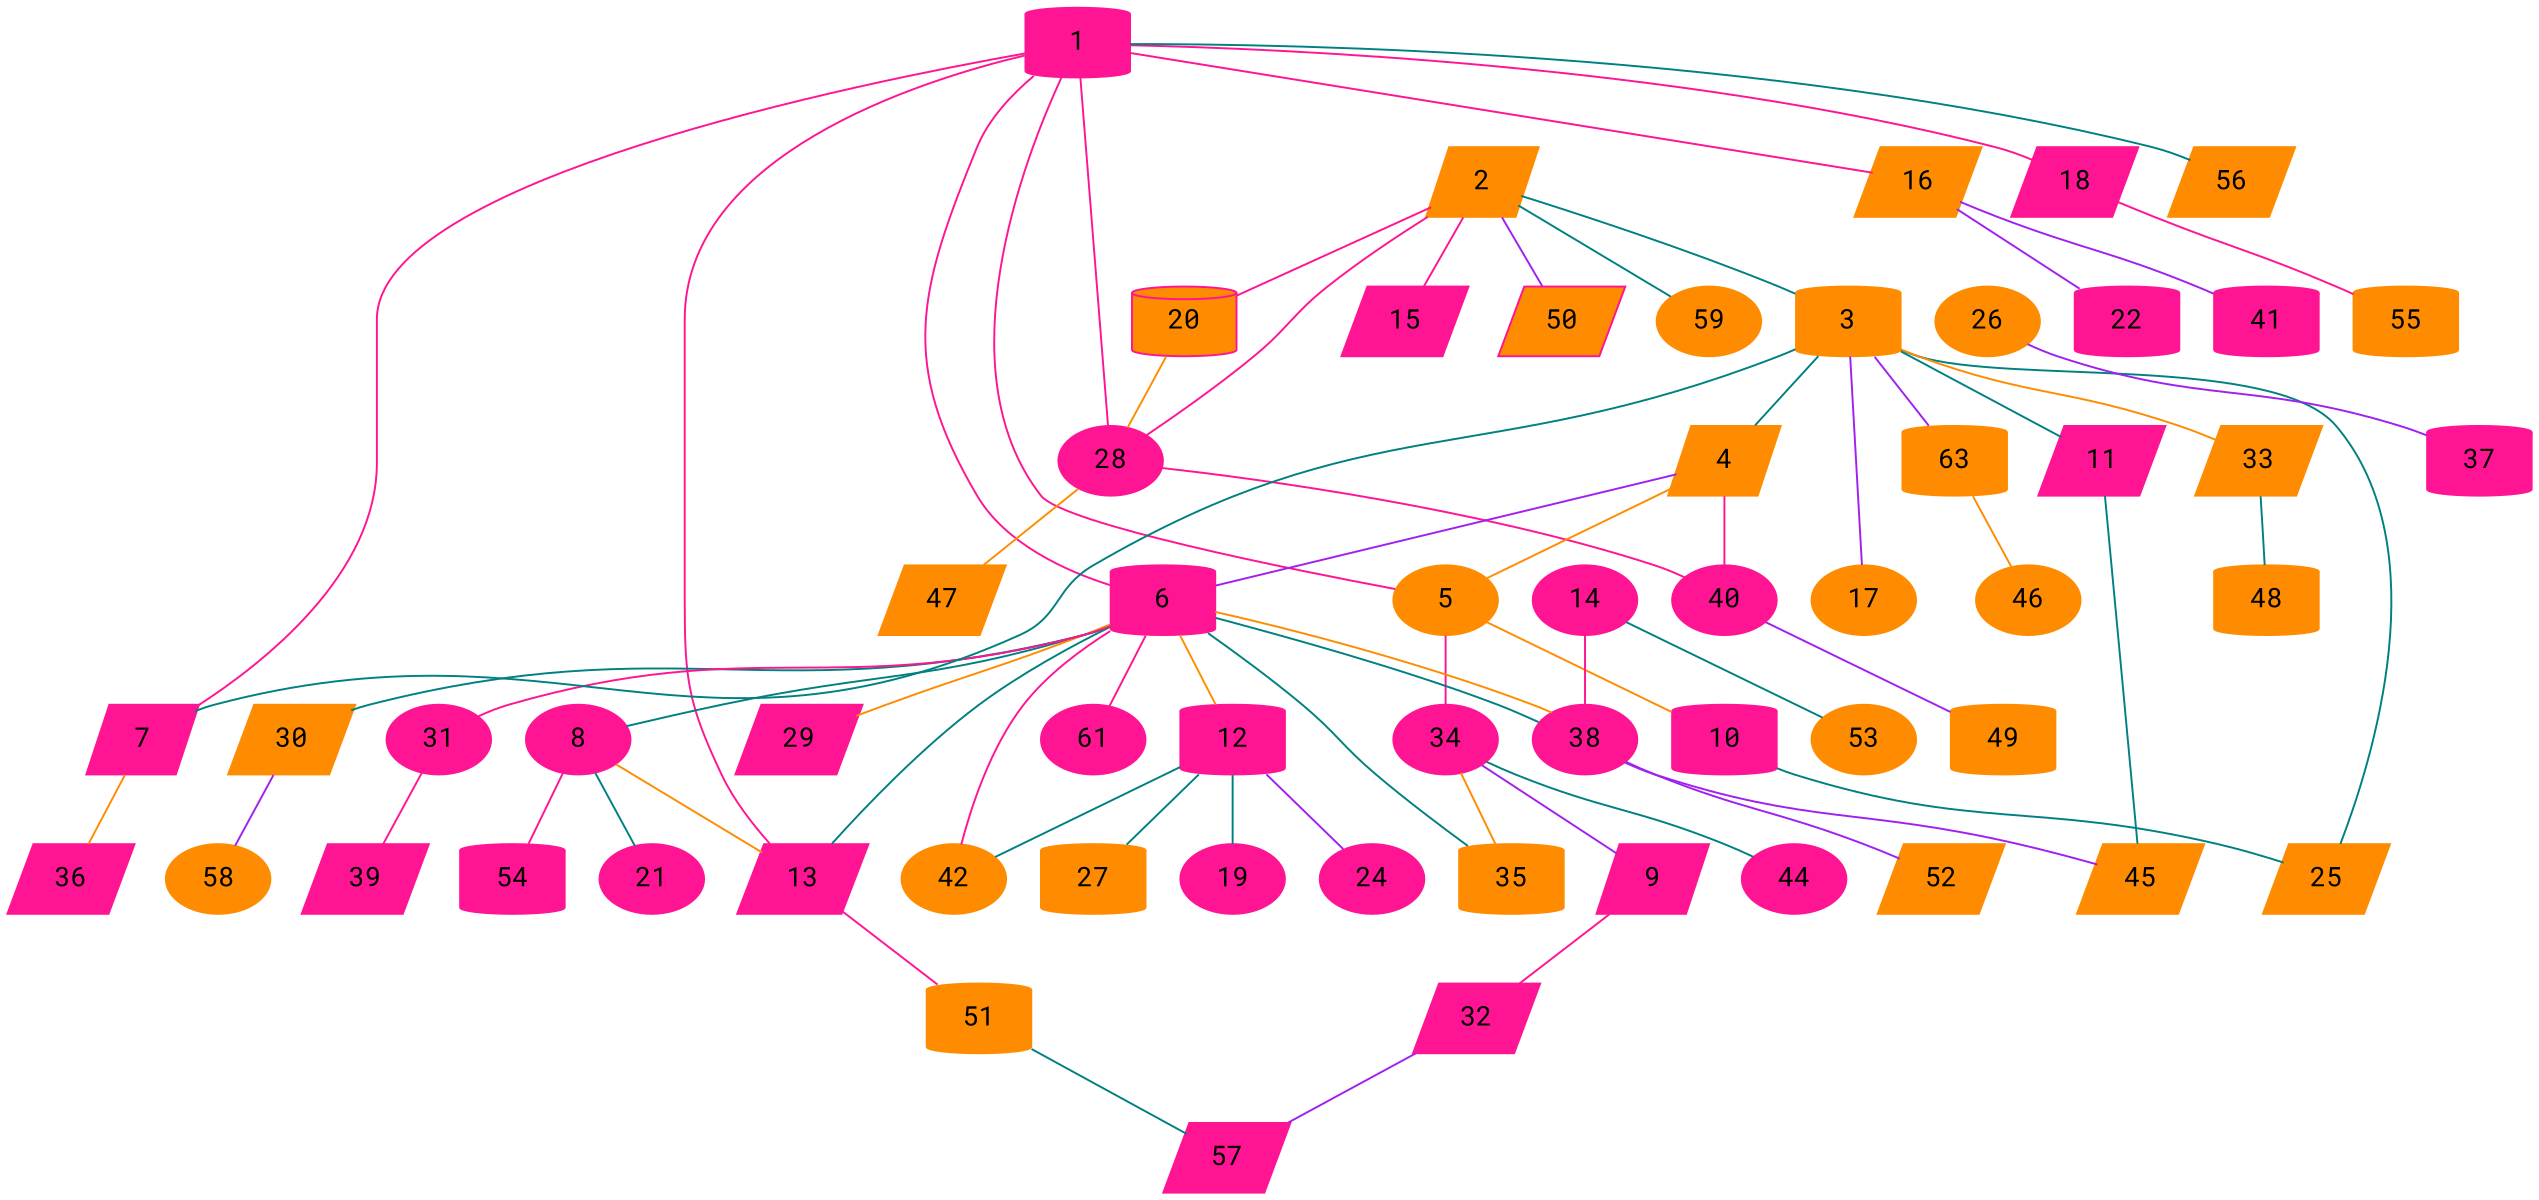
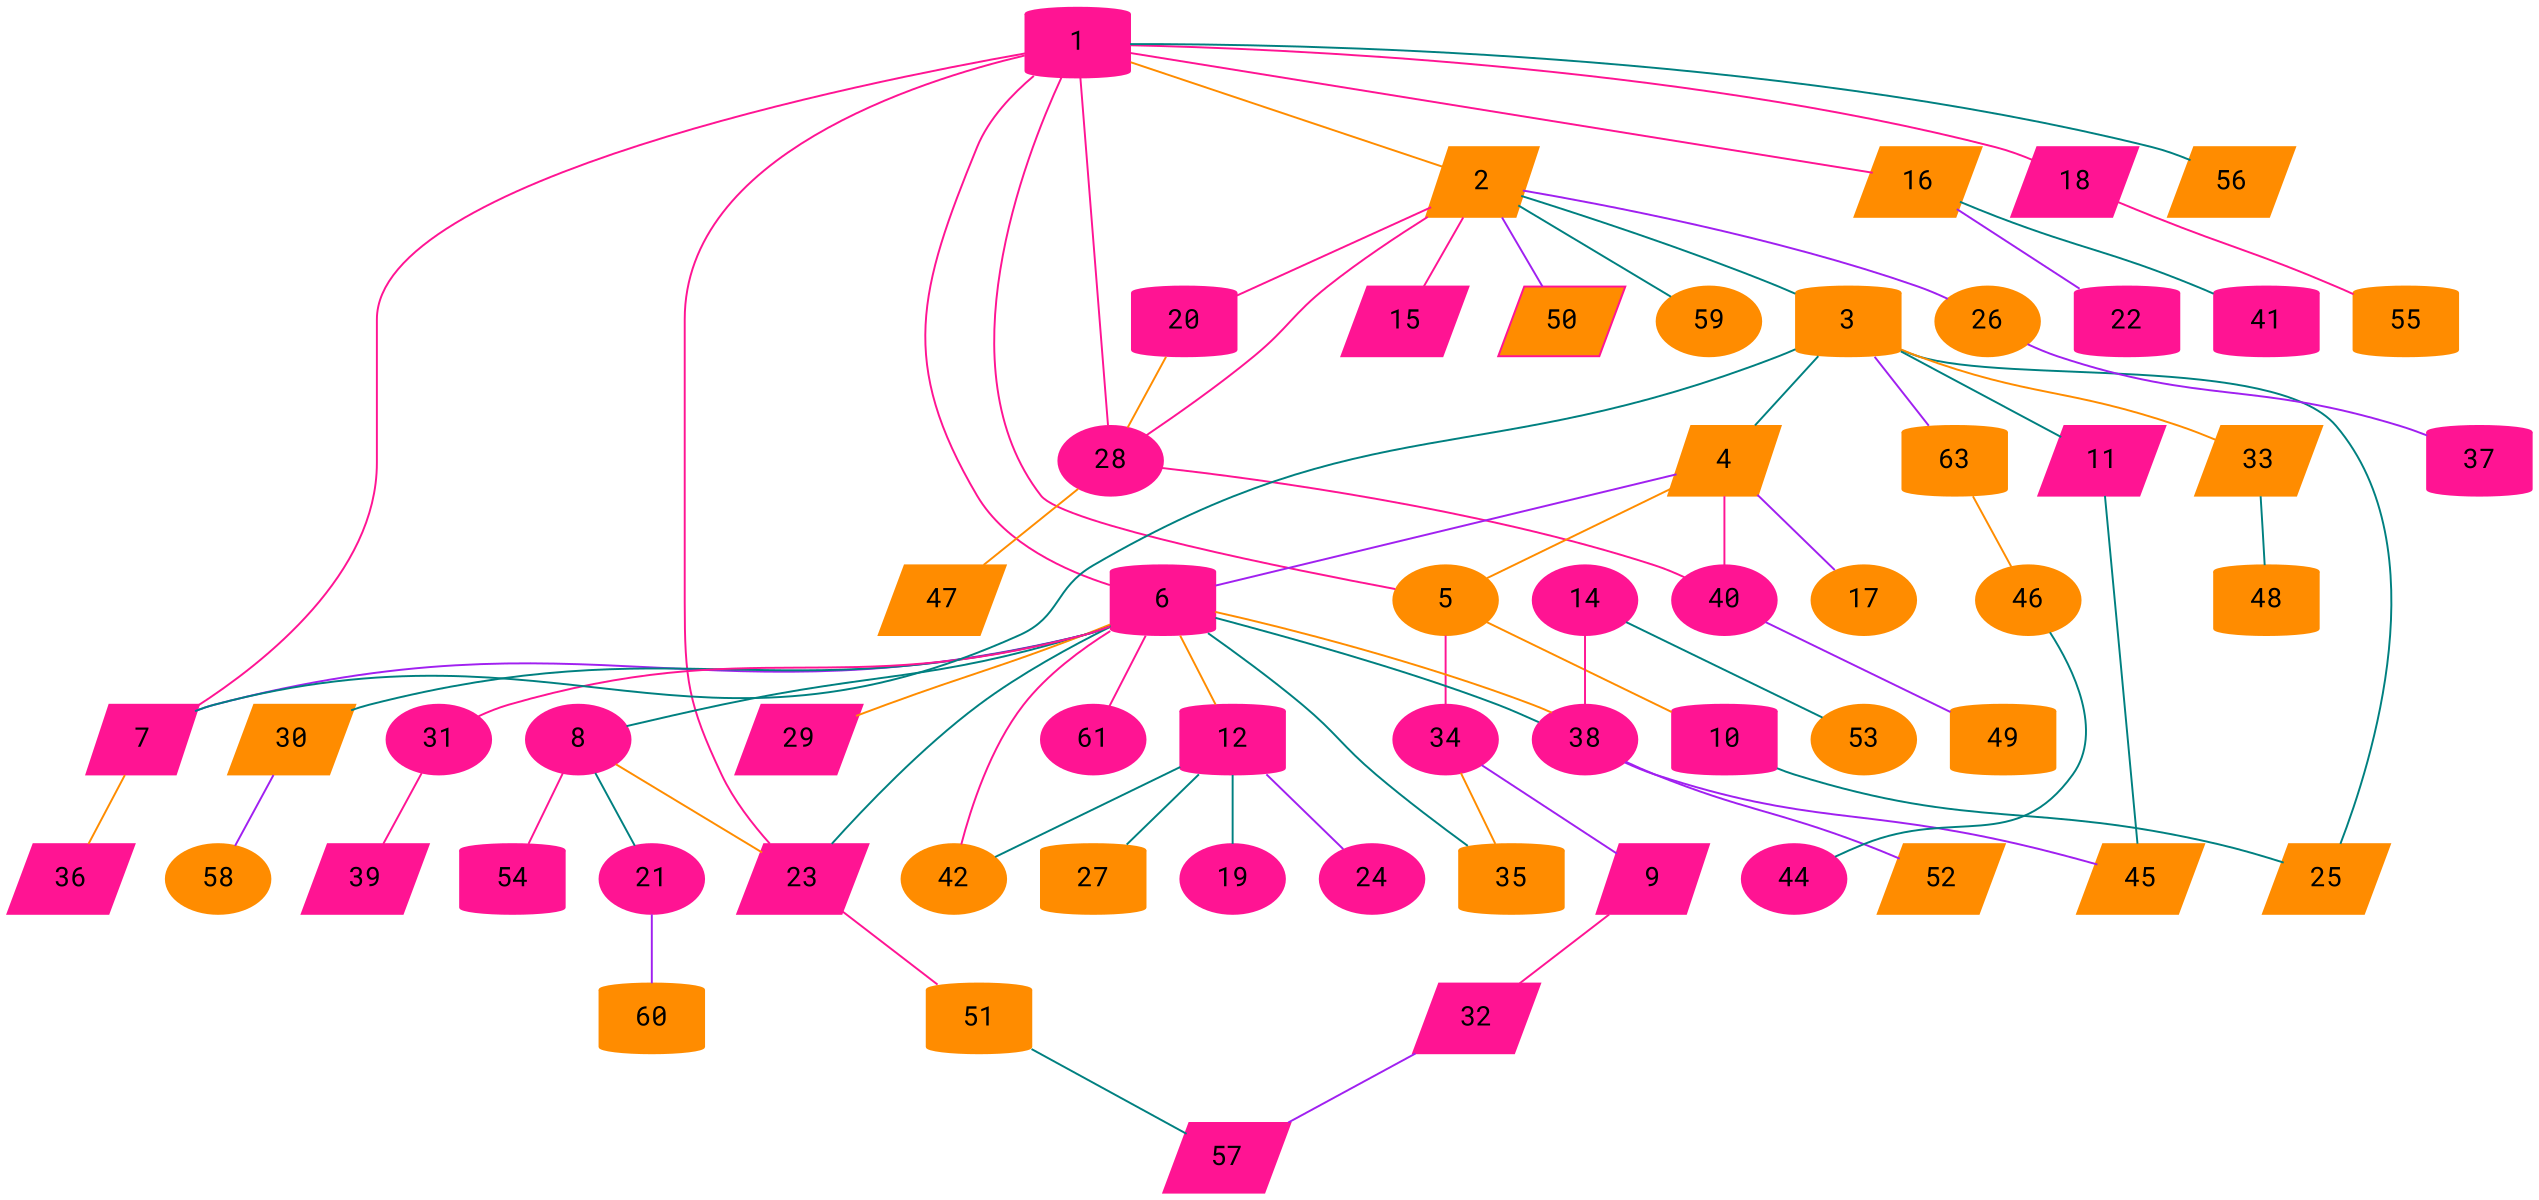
edge "1" -- "2": added
edge "2" -- "26": added
edge "16" -- "41": color purple -> teal
node "20": fillcolor darkorange -> deeppink
edge "3" -- "17": now "4" -- "17"
edge "6" -- "7": added
edge "34" -- "44": now "46" -- "44"
node "13": label "13" -> "23"
node "60": added
